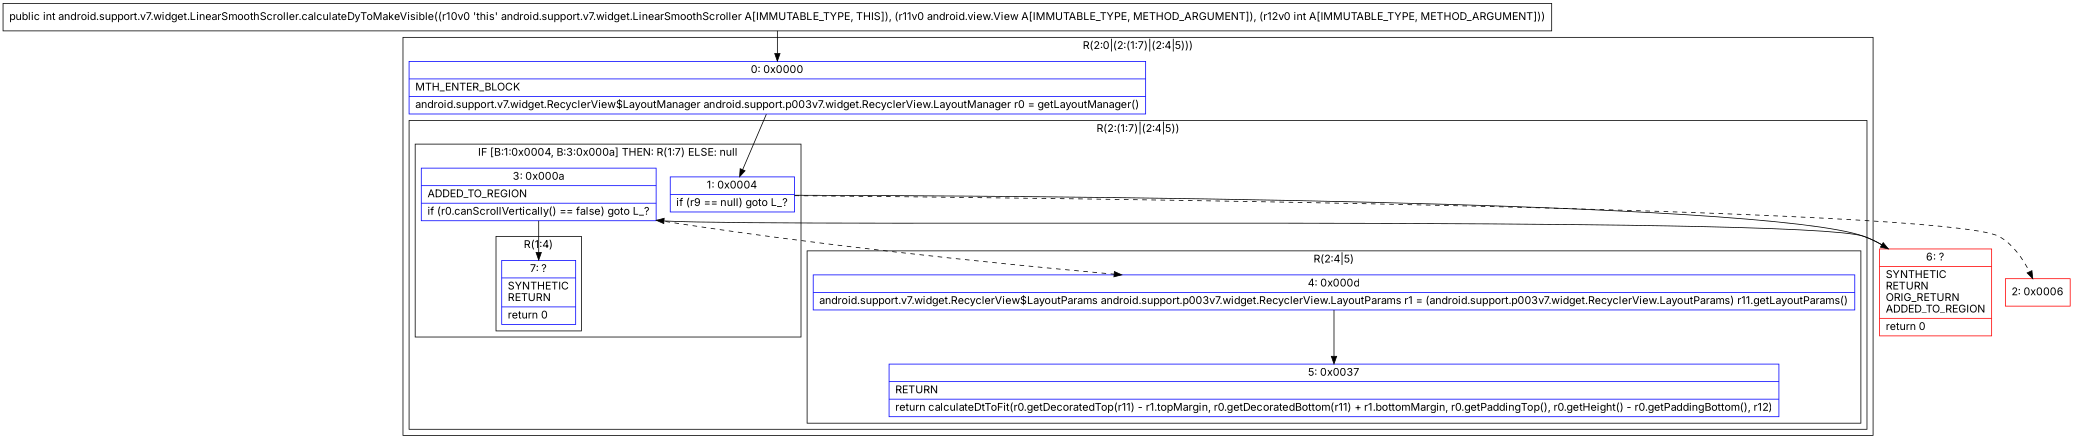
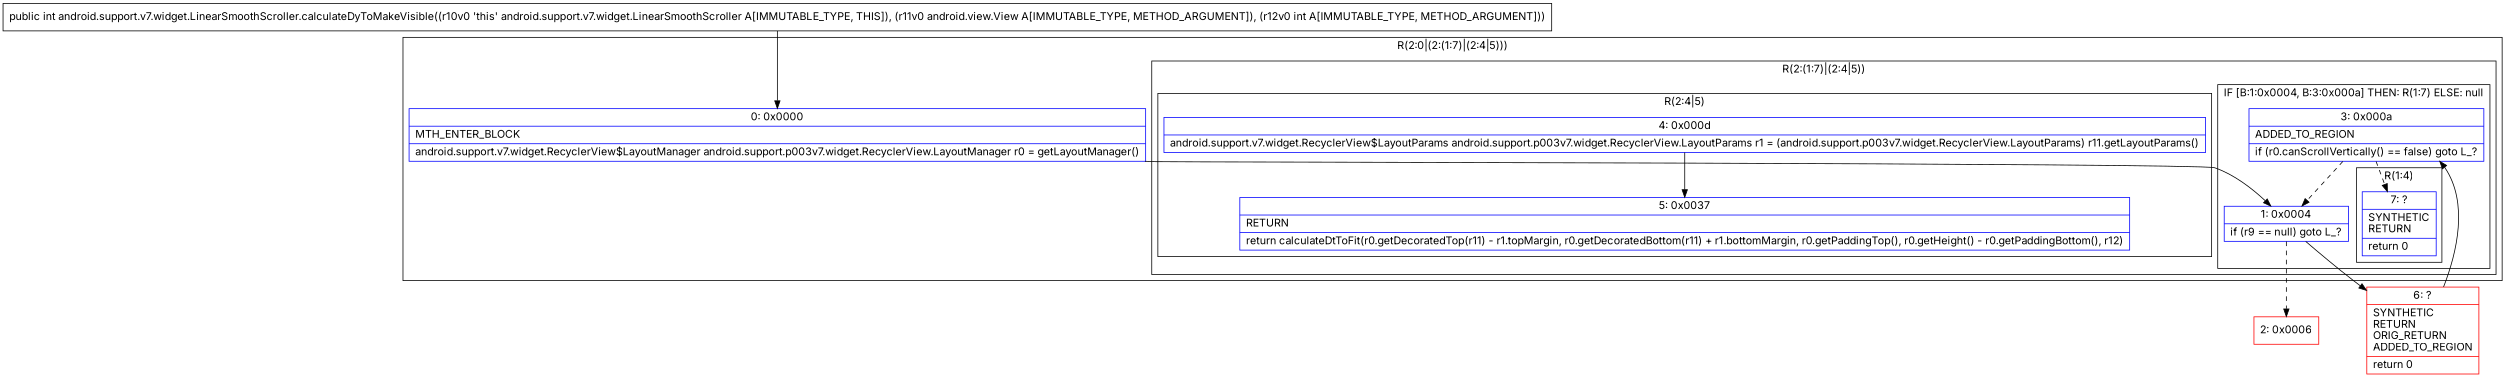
edge "3: 0x000a" -> "7: ?": style solid -> dashed
edge "3: 0x000a" -> "4: 0x000d": now "3: 0x000a" -> "1: 0x0004"
